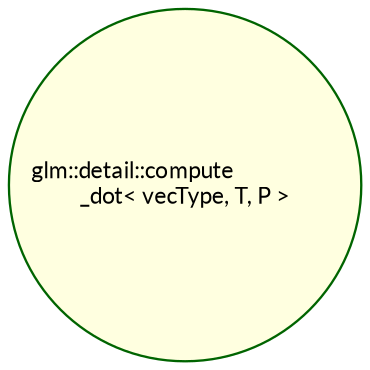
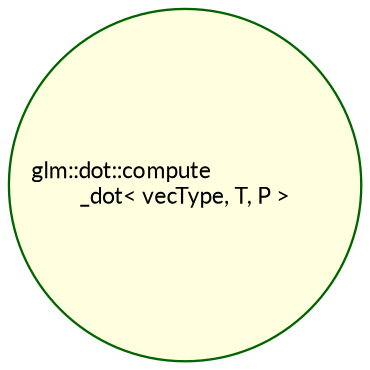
node "glm::detail::compute _dot< vecType, T, P >": label "glm::detail::compute _dot< vecType, T, P >" -> "glm::dot::compute _dot< vecType, T, P >"
